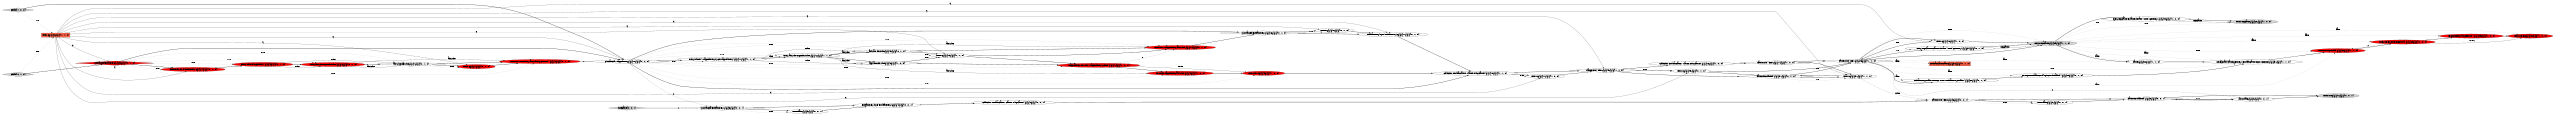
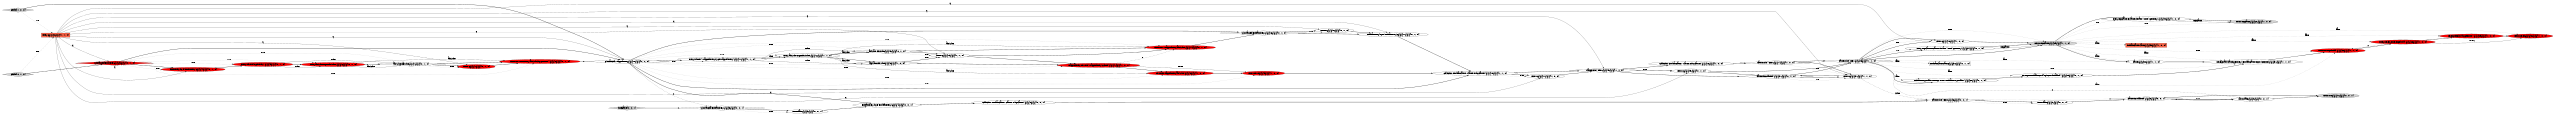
node "BooleanClause clause@@@25@@@['1', '0', '0']": added
node "BooleanClause clause@@@30@@@['0', '1', '0']": fillcolor tomato -> white
edge "clauses.size() == 0@@@6@@@['0', '0', '1']" -> "!clause.isProhibited()@@@8@@@['0', '0', '1']": style bold -> dotted
edge "!(q instanceof BooleanQuery)@@@3@@@['0', '0', '1']" -> "BooleanQuery bq = (BooleanQuery)q@@@4@@@['0', '0', '1']": now "q instanceof WrappedQuery@@@10@@@['1', '1', '0']" -> "BooleanQuery bq = (BooleanQuery)q@@@4@@@['0', '0', '1']"
